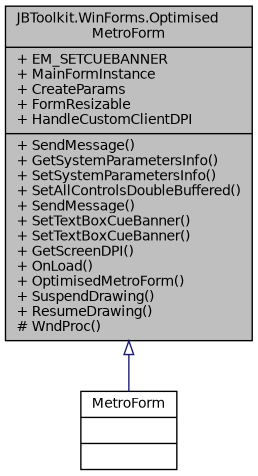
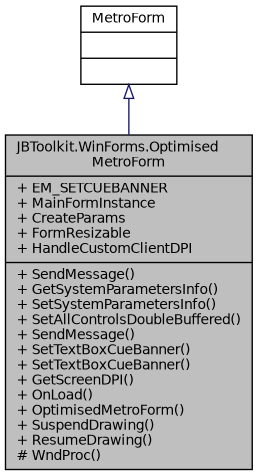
edge "MetroForm" -> "JBToolkit.WinForms.Optimised": reversed
